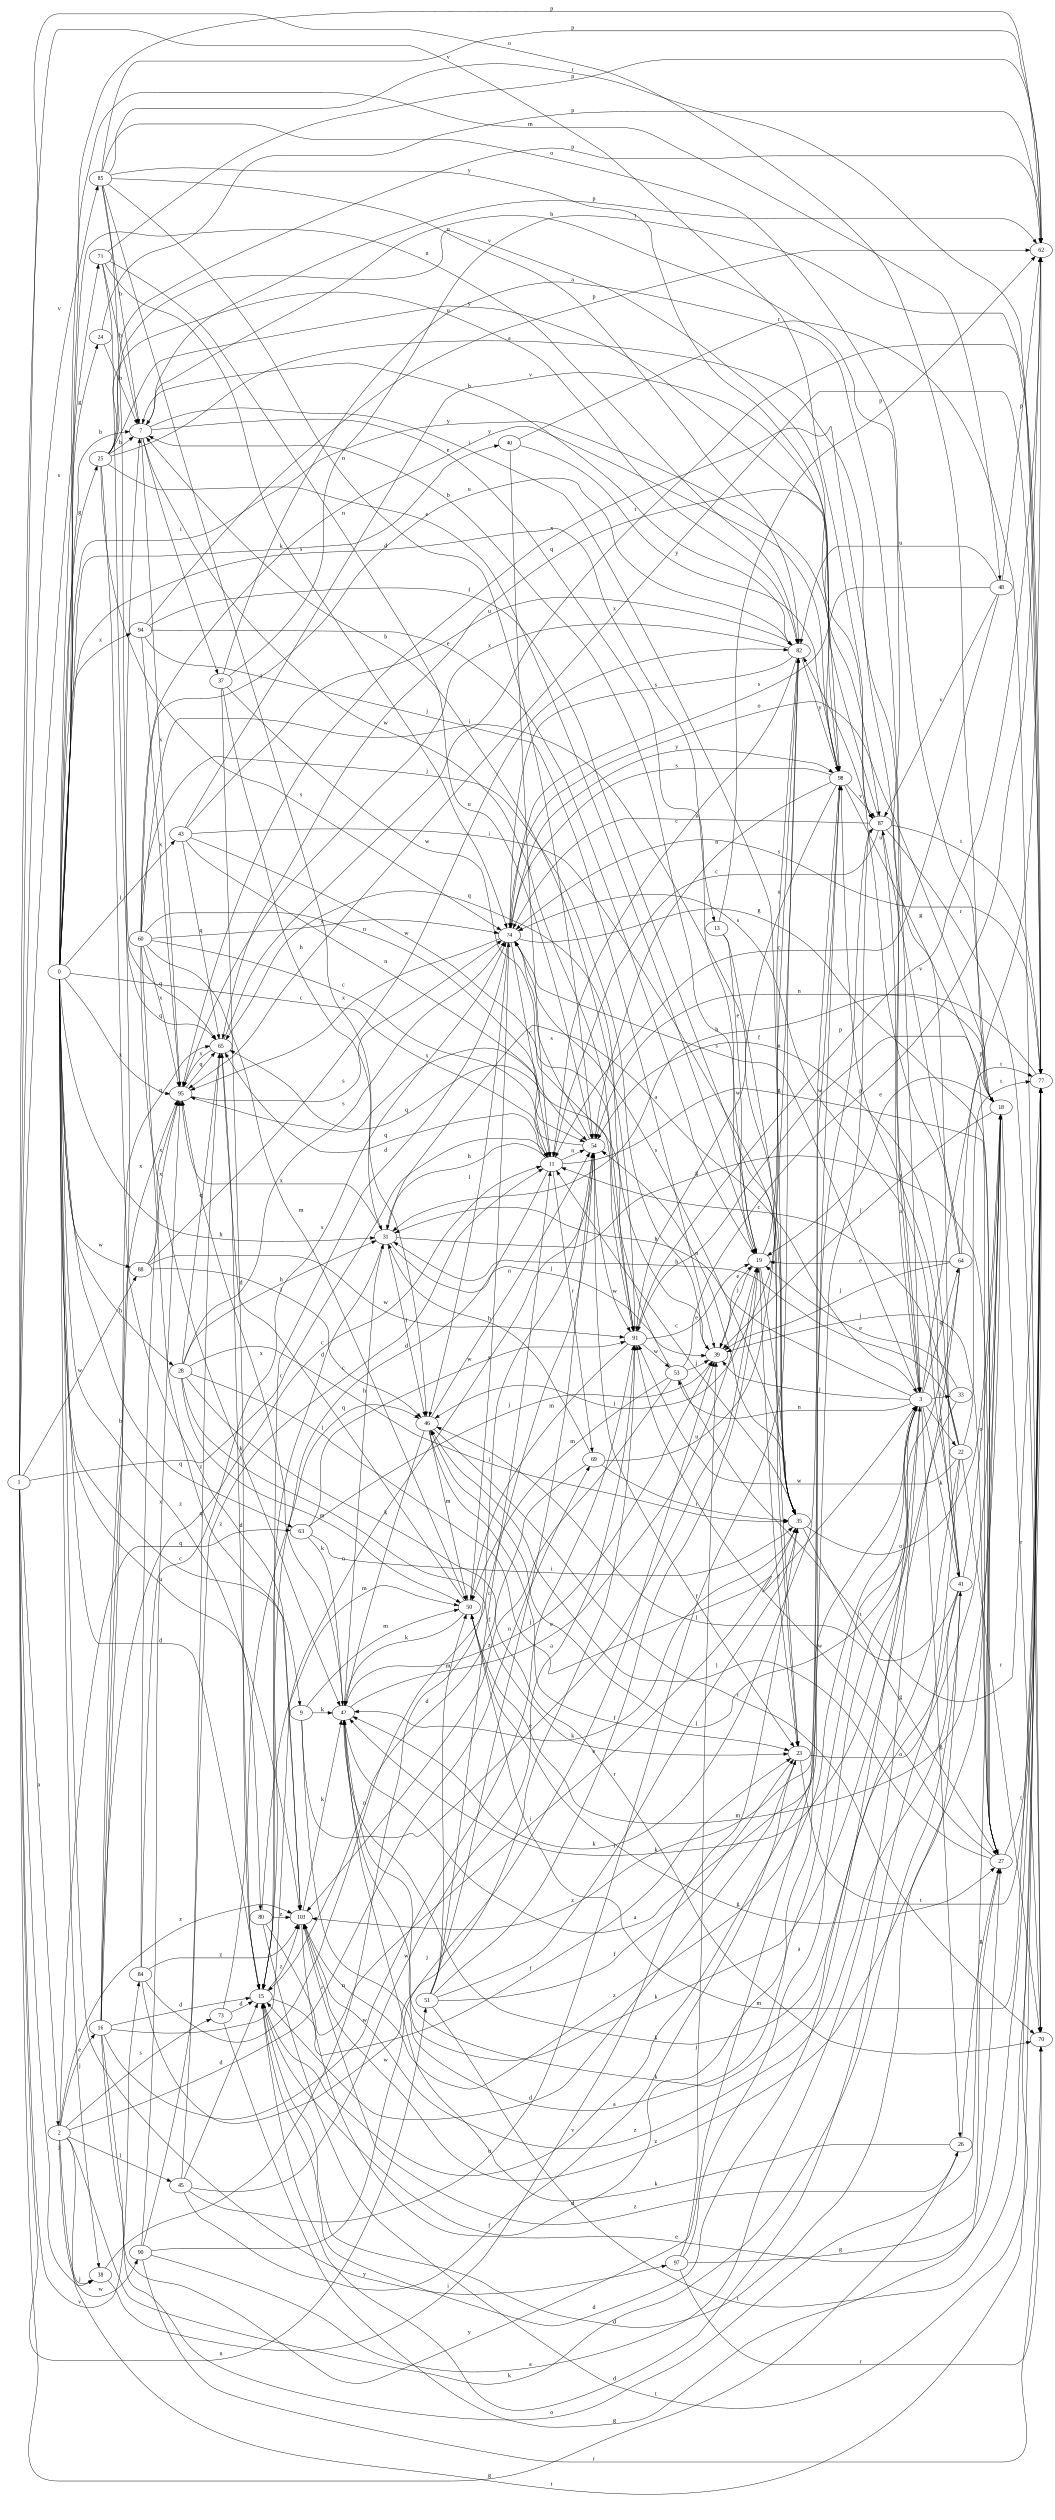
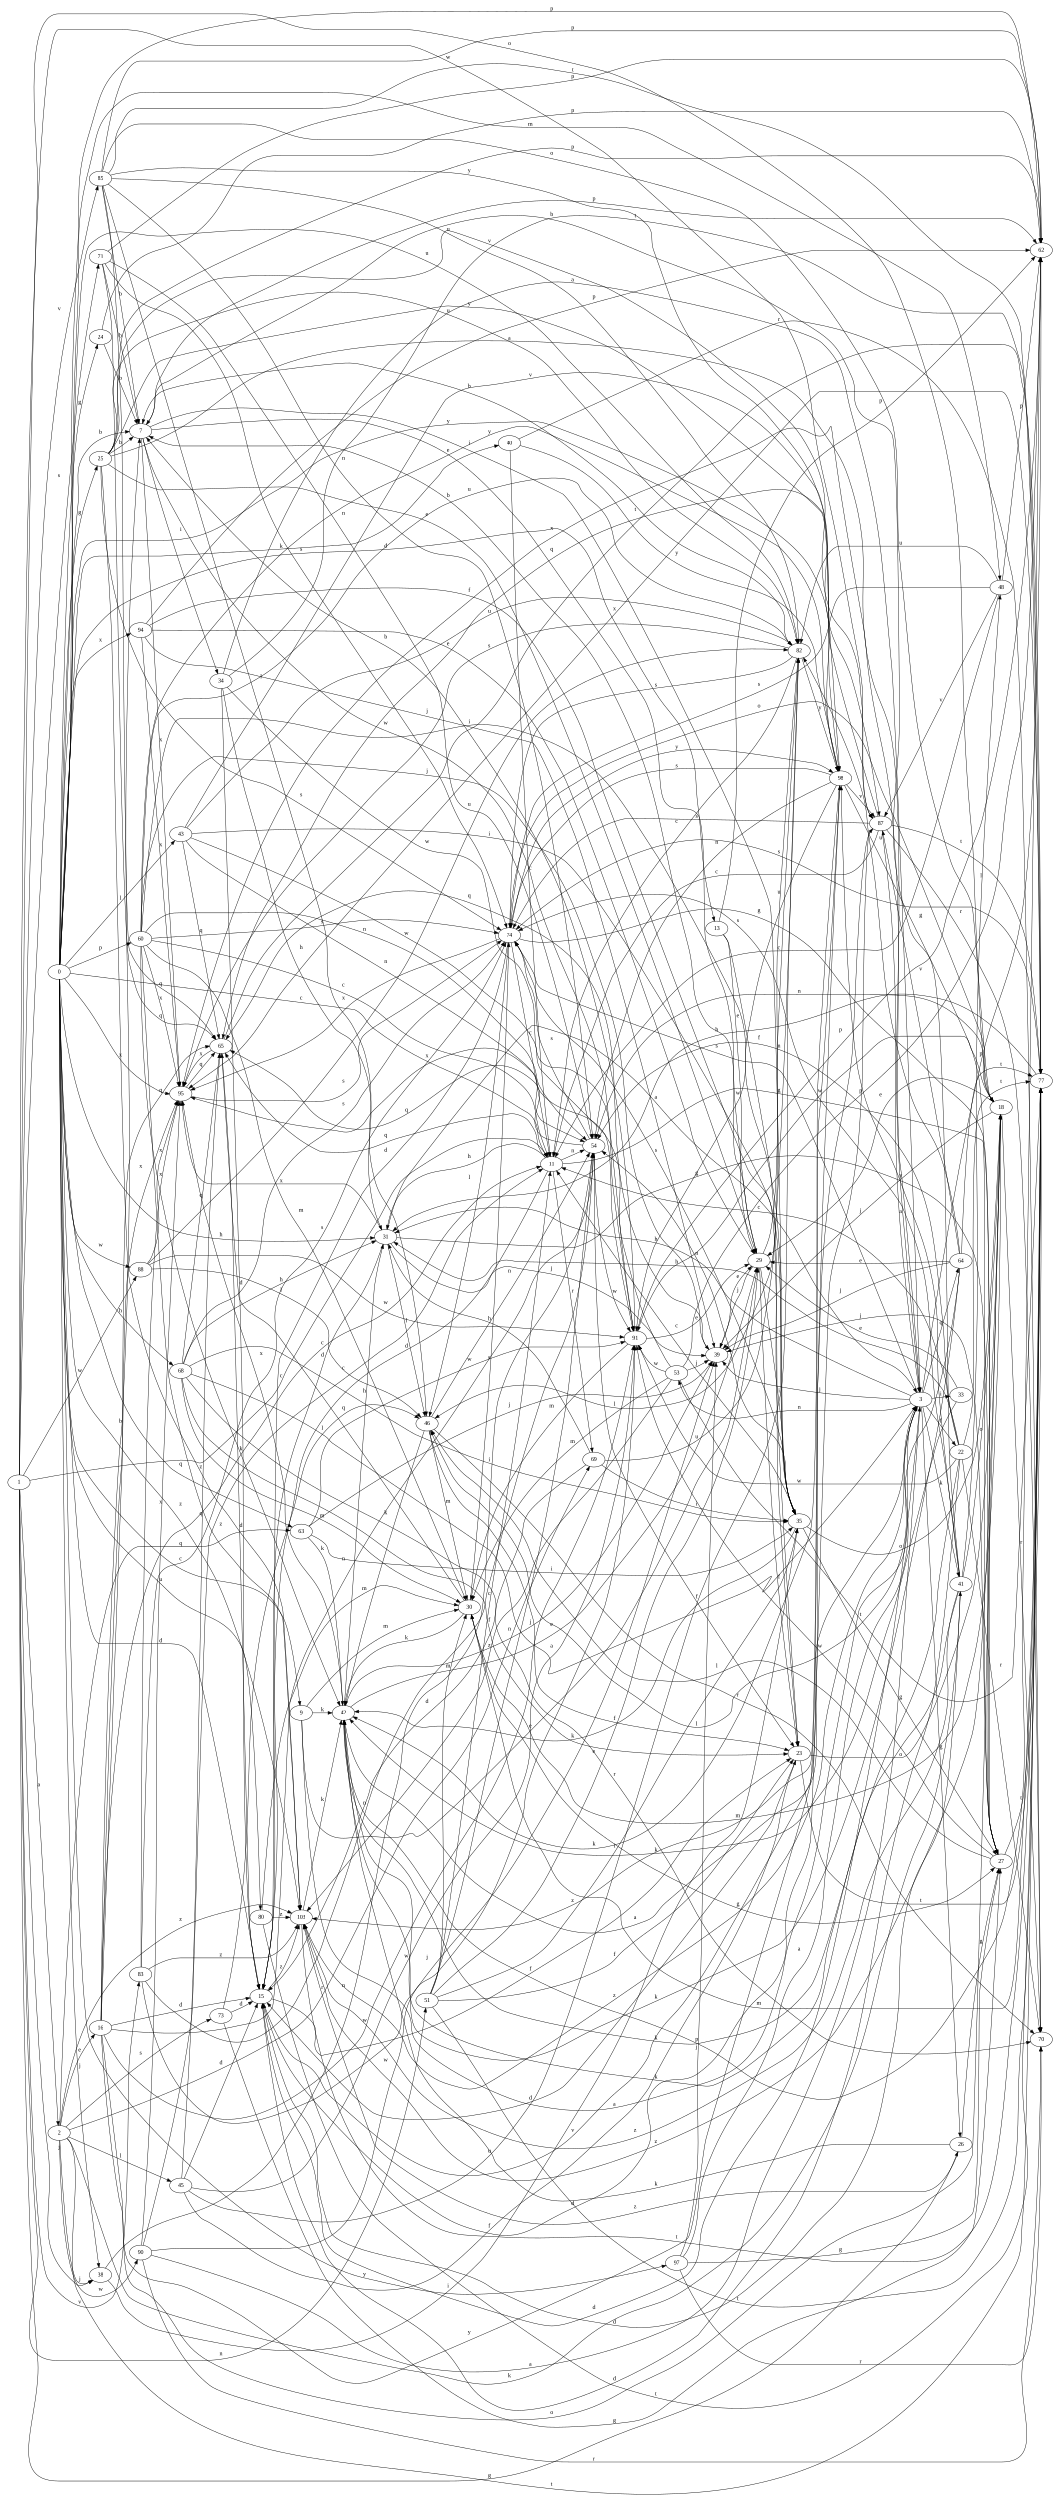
edge "1" -> "87": label "v" -> "w"
edge "82" -> "95": label "x" -> "s"
node "37": label "37" -> "34"
edge "0" -> "60": added, label "p"
node "19": label "19" -> "29"
edge "91" -> "53": reversed
node "28": label "28" -> "68"
edge "42" -> "62": added, label "p"
node "50": label "50" -> "30"
edge "41" -> "46": now "41" -> "48"
edge "80" -> "35": removed, label "i"
node "84": label "84" -> "83"
edge "103" -> "77": label "e" -> "t"
